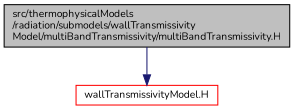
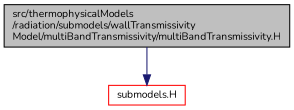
node "wallTransmissivityModel.H": label "wallTransmissivityModel.H" -> "submodels.H"
